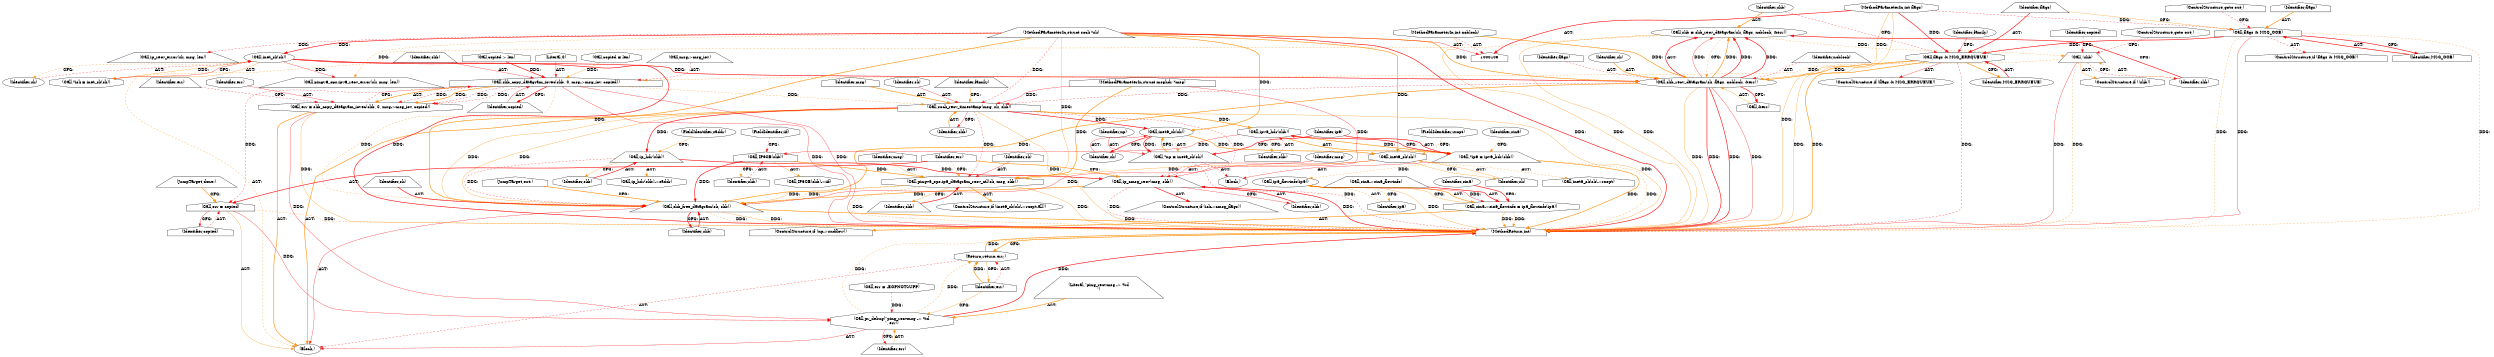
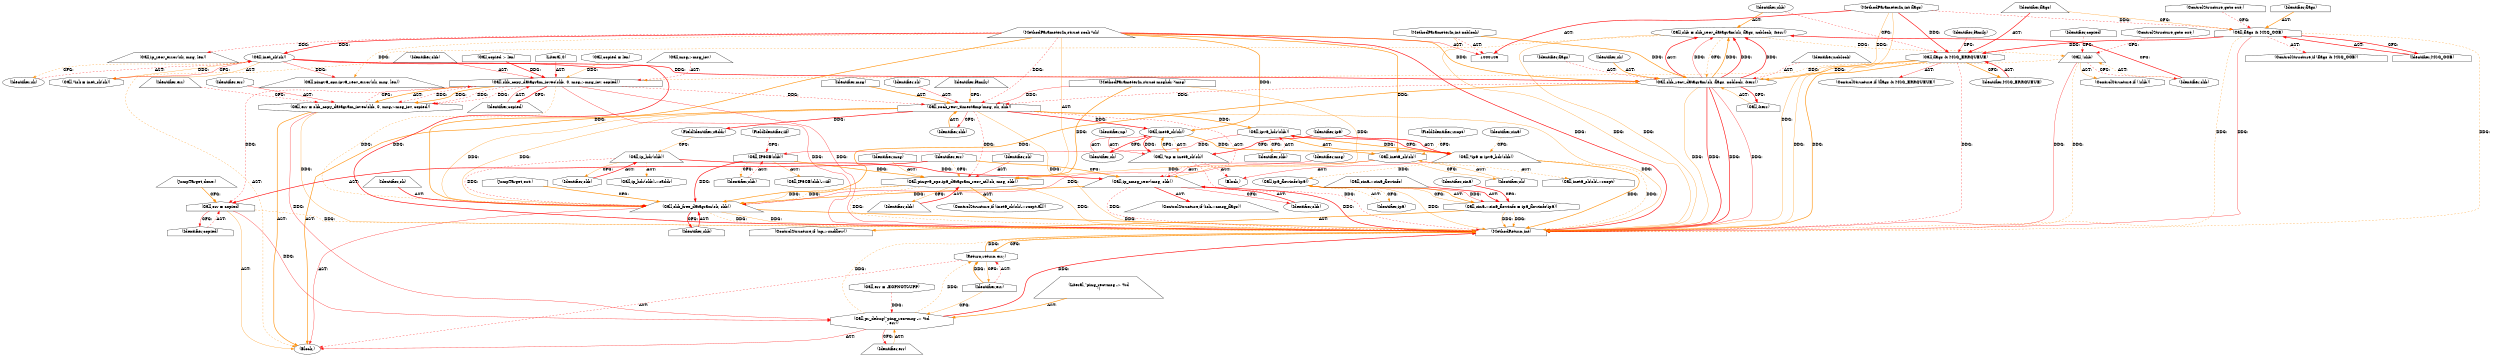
edge "(Call,skb_copy_datagram_iovec(skb, 0, msg->msg_iov, copied))" -> "(Call,sock_recv_timestamp(msg, sk, skb))": color darkorange -> red
edge "(MethodParameterIn,struct sock *sk)" -> "(Call,pingv6_ops.ip6_datagram_recv_ctl(sk, msg, skb))": label "DDG: " -> "AST: "
edge "(Call,sock_recv_timestamp(msg, sk, skb))" -> "(Call,ip_hdr(skb))": now "(Call,sock_recv_timestamp(msg, sk, skb))" -> "(FieldIdentifier,saddr)"
edge "(Call,sock_recv_timestamp(msg, sk, skb))" -> "(Call,ip_cmsg_recv(msg, skb))": label "DDG: " -> "AST: "
edge "(MethodParameterIn,struct msghdr *msg)" -> "(Call,ip_cmsg_recv(msg, skb))": color red -> darkorange
